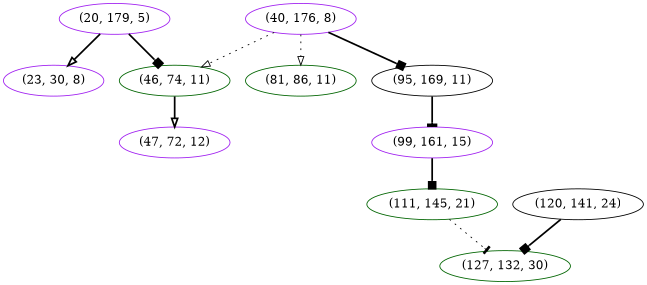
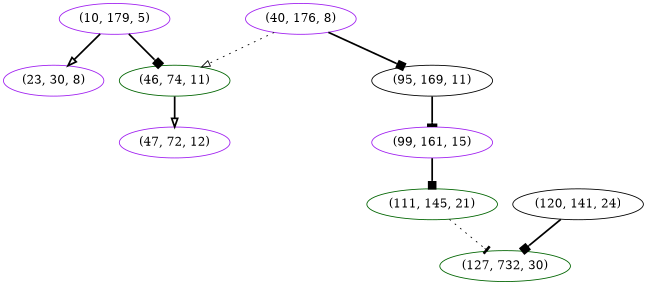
node "(20, 179, 5)": label "(20, 179, 5)" -> "(10, 179, 5)"
node "(81, 86, 11)": removed
node "(127, 132, 30)": label "(127, 132, 30)" -> "(127, 732, 30)"
